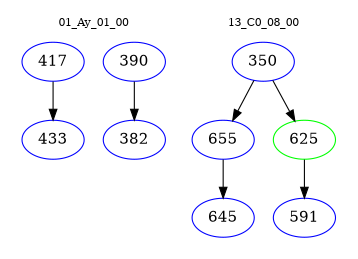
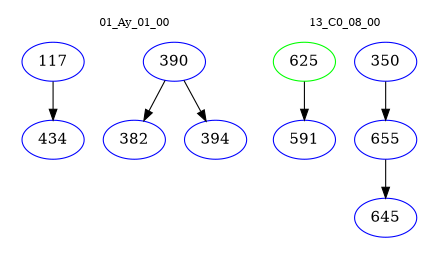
node "417": label "417" -> "117"
edge "350" -> "625": removed
node "433": label "433" -> "434"
node "394": added
